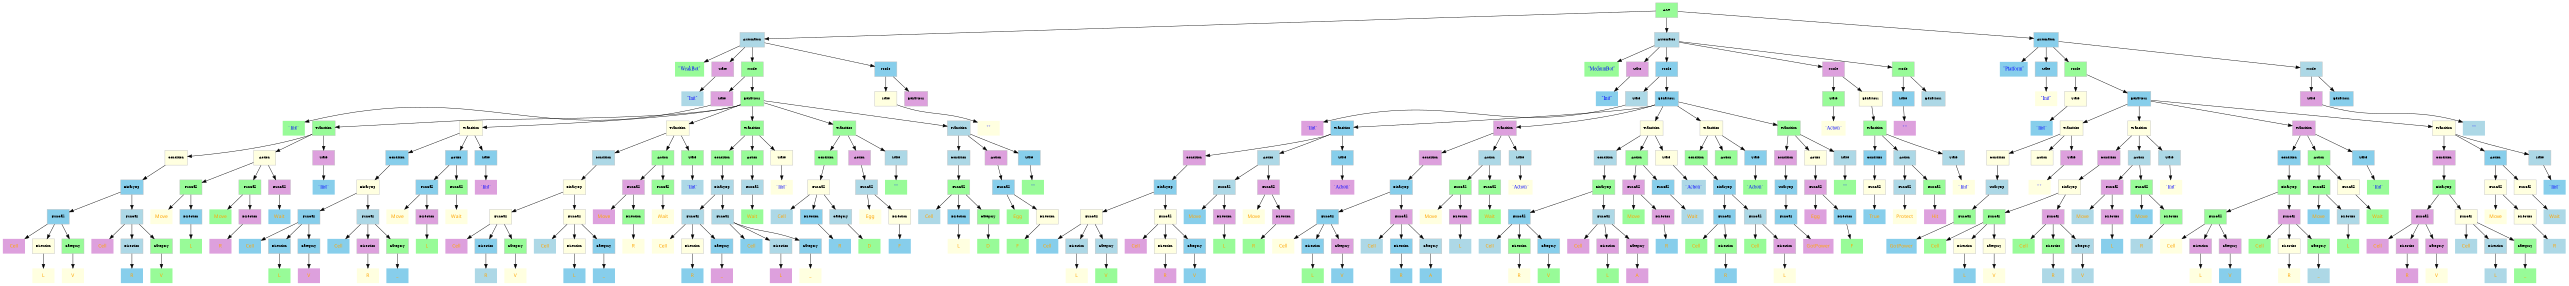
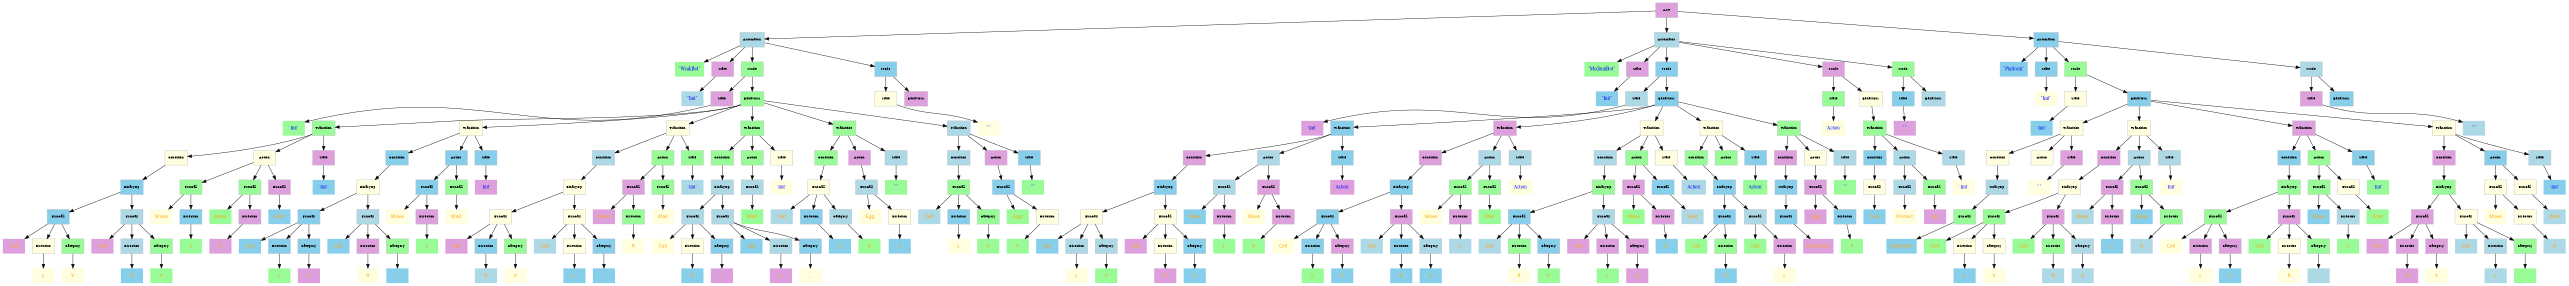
node "AST": fillcolor palegreen -> plum
